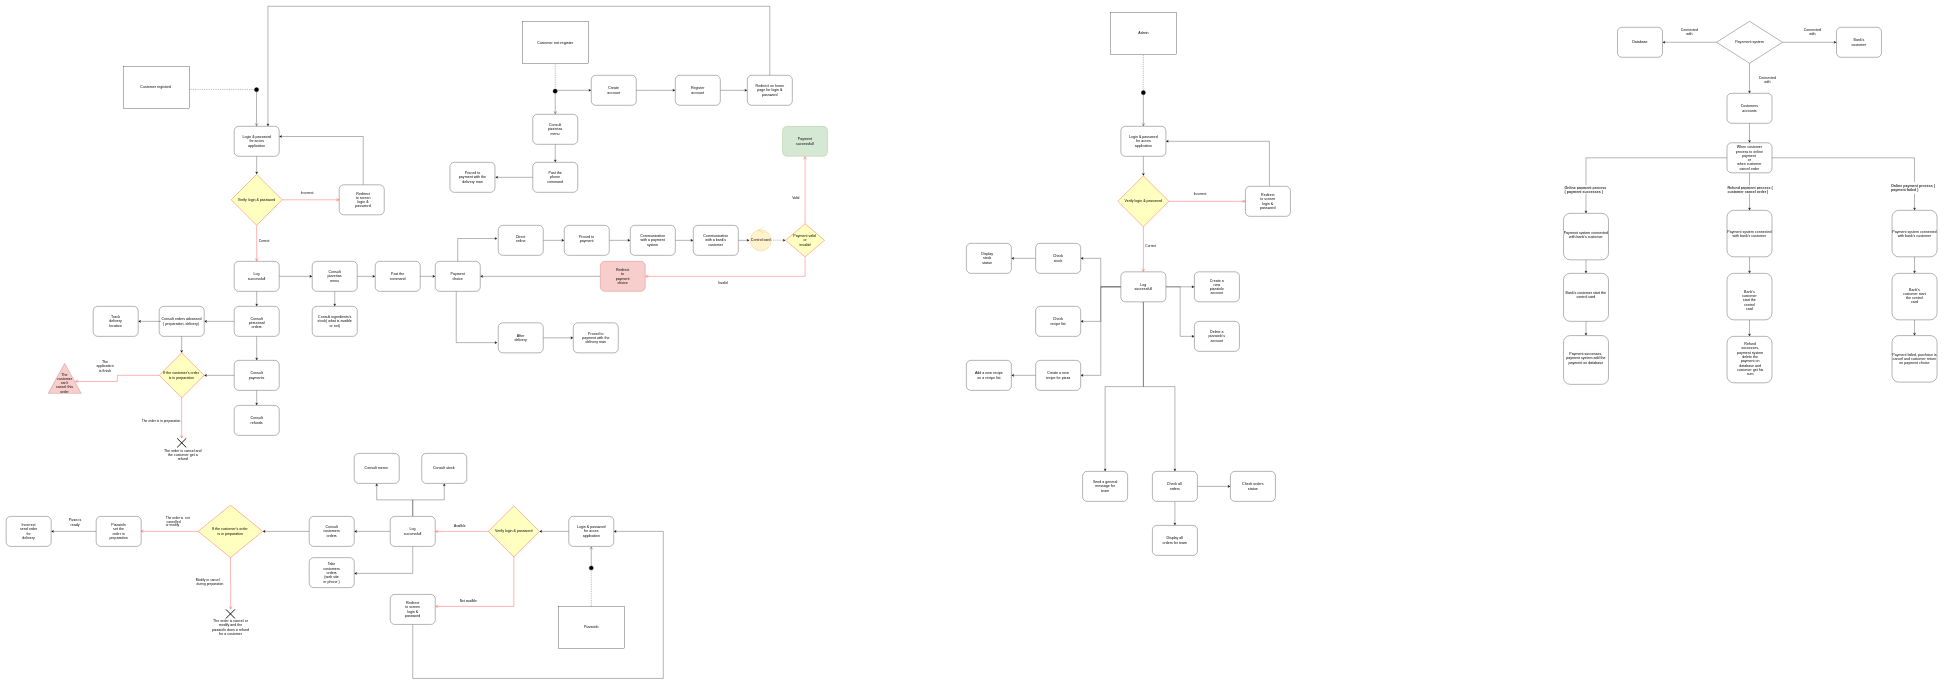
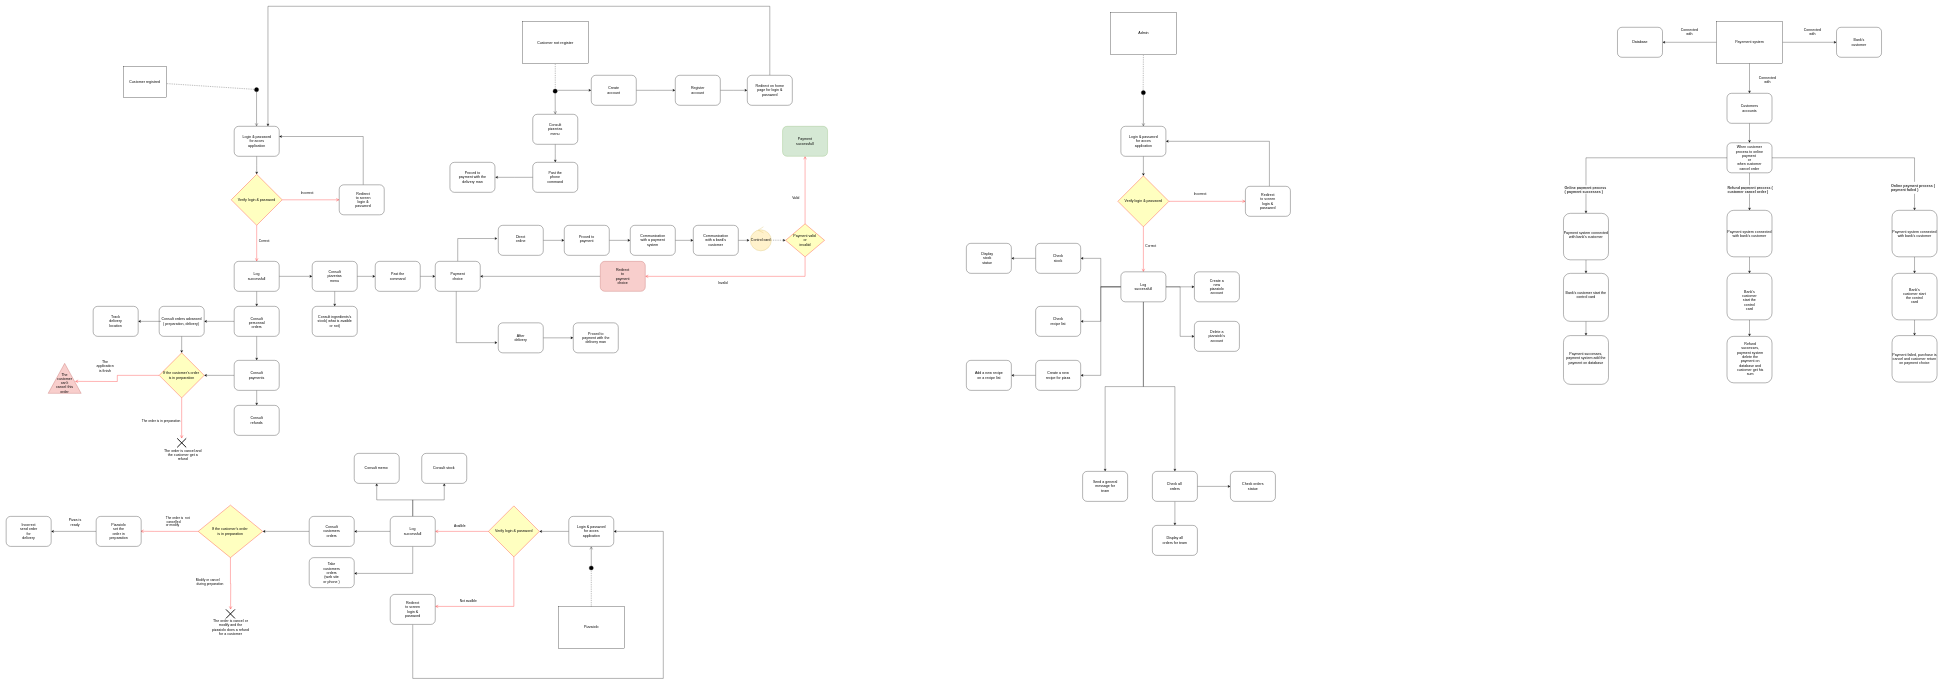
node "Payement system": shape diamond -> rectangle
node "Customer registred": size 66x42 -> 44x32
